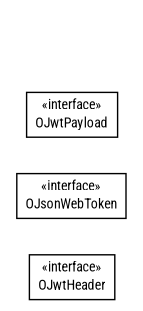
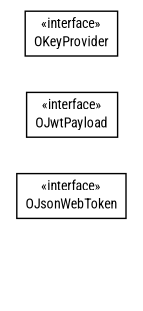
node "OKeyProvider": added
node "OJwtHeader": removed
